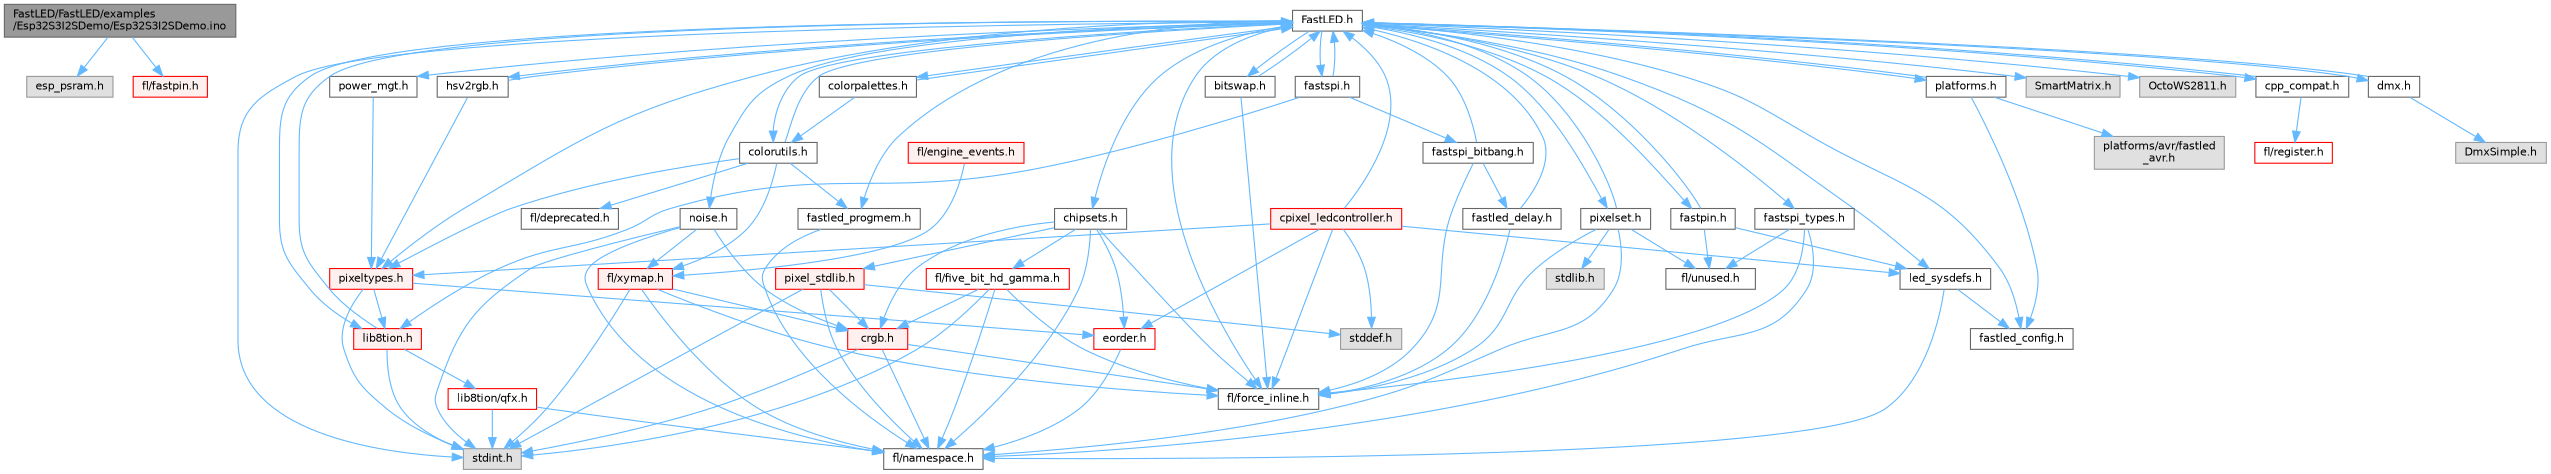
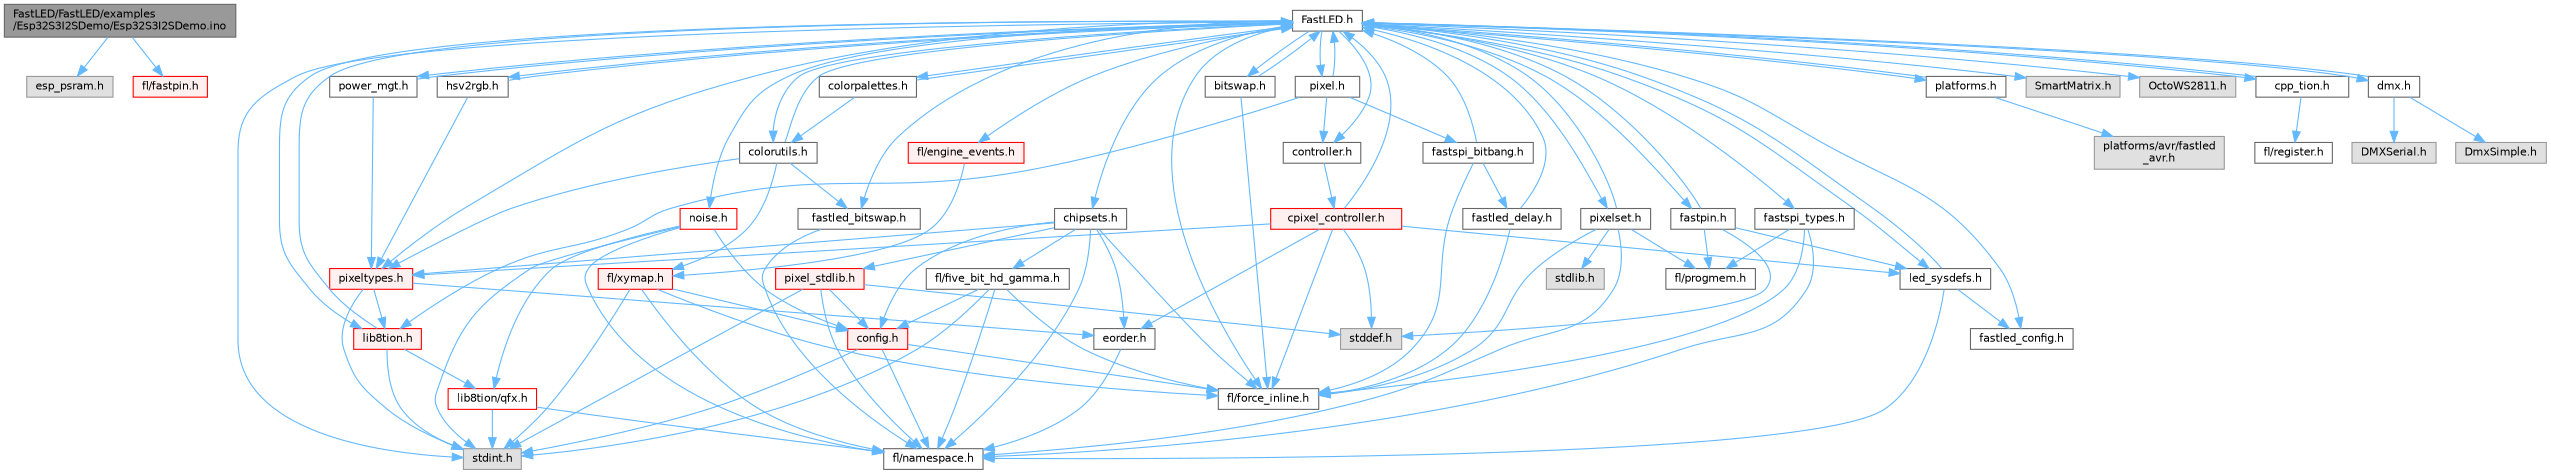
edge "power_mgt.h" -> "FastLED.h": added
edge "FastLED.h" -> "fl/engine_events.h": added
node "fastspi.h": label "fastspi.h" -> "pixel.h"
node "cpp_compat.h": label "cpp_compat.h" -> "cpp_tion.h"
edge "led_sysdefs.h" -> "FastLED.h": added
node "controller.h": added
node "fl/register.h": color red -> grey40
node "DMXSerial.h": added
edge "platforms.h" -> "fastled_config.h": removed
node "fl/deprecated.h": removed
node "noise.h": color grey40 -> red
node "fastled_progmem.h": label "fastled_progmem.h" -> "fastled_bitswap.h"
node "cpixel_ledcontroller.h": label "cpixel_ledcontroller.h" -> "cpixel_controller.h"
edge "noise.h" -> "fl/xymap.h": now "noise.h" -> "lib8tion/qfx.h"
edge "chipsets.h" -> "pixeltypes.h": added
node "fl/five_bit_hd_gamma.h": color red -> grey40
node "fl/unused.h": label "fl/unused.h" -> "fl/progmem.h"
edge "fastpin.h" -> "stddef.h": added
node "crgb.h": label "crgb.h" -> "config.h"
node "eorder.h": color red -> grey40
